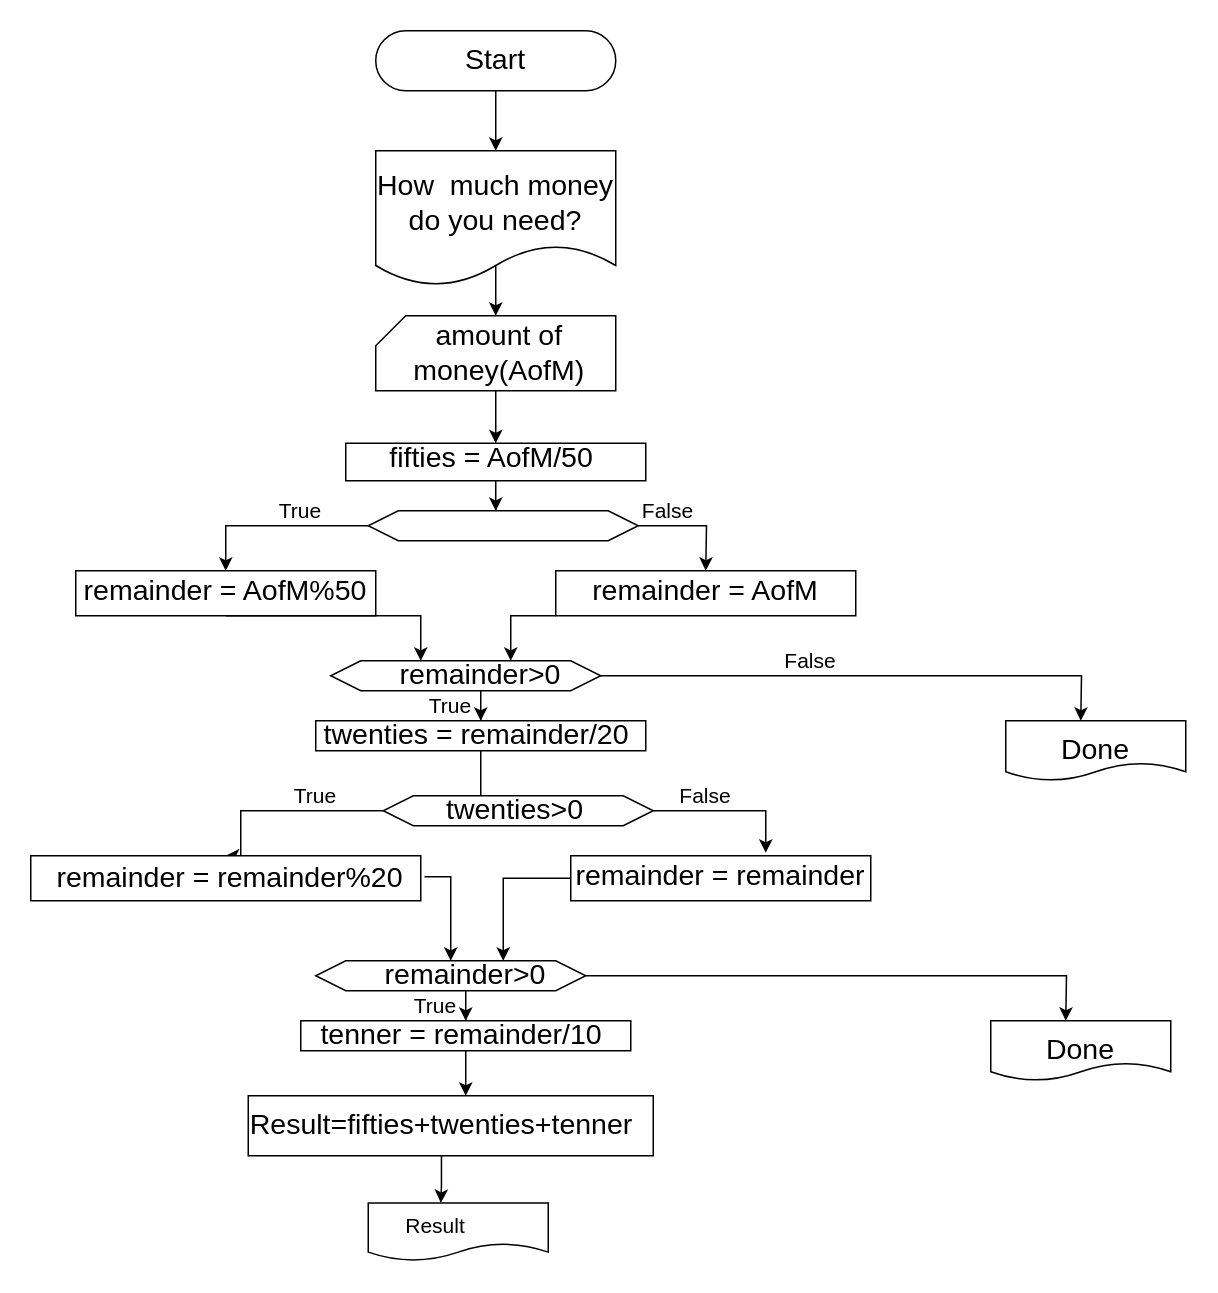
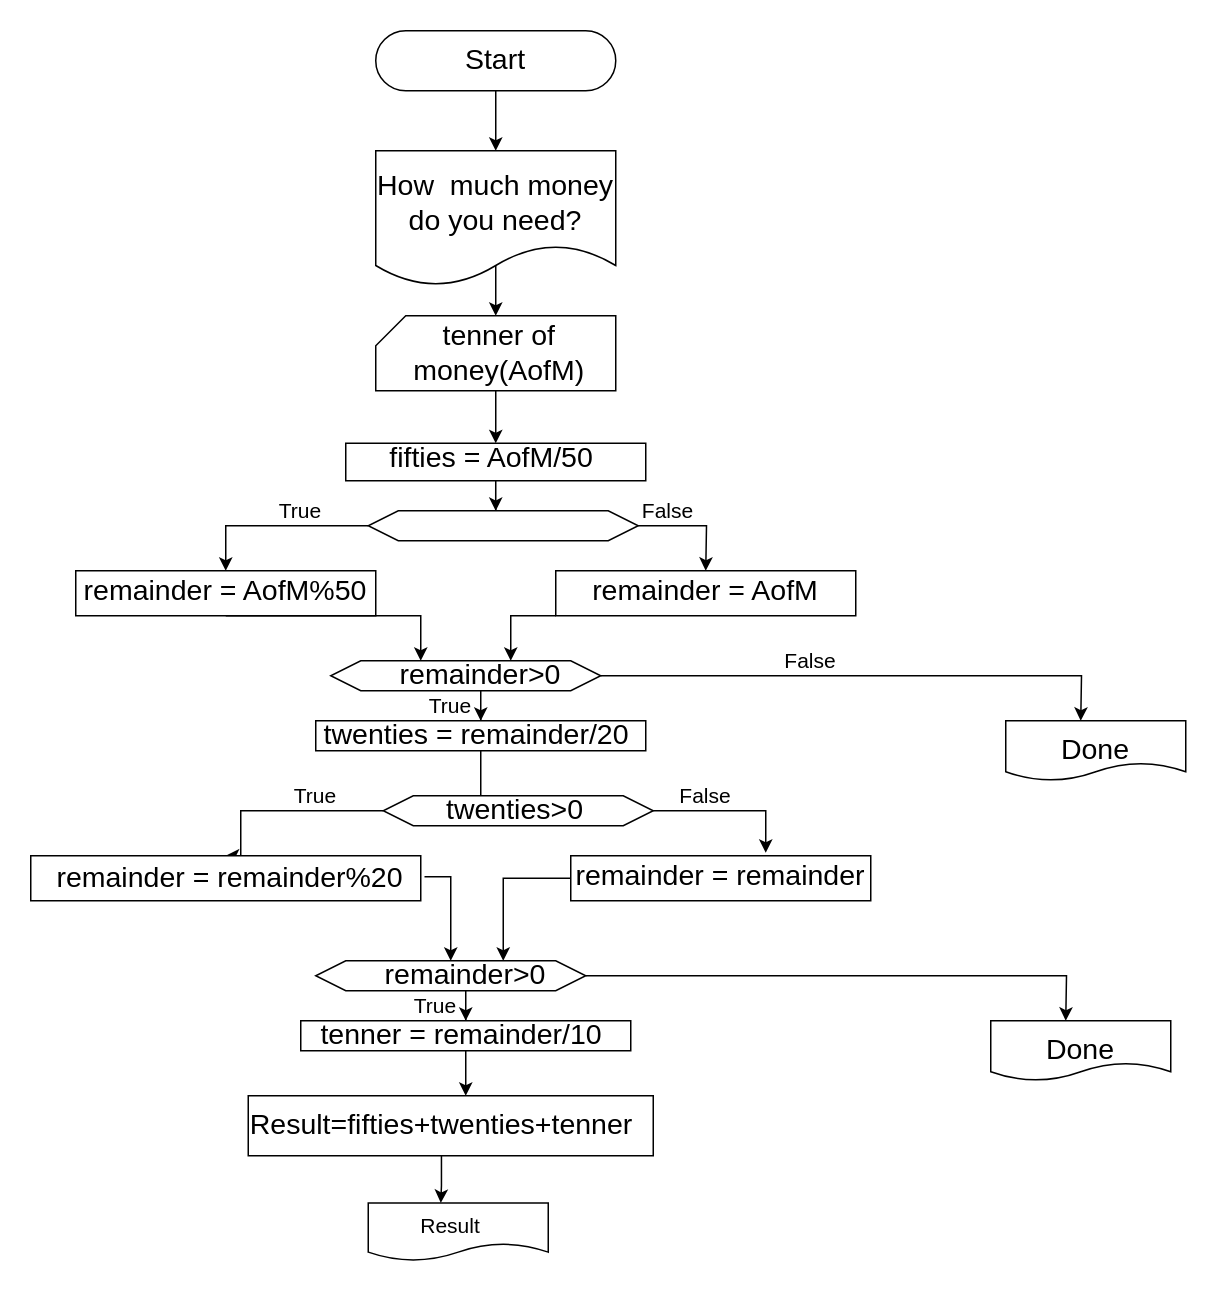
node "amount of money(AofM)": label "amount of money(AofM)" -> "tenner of money(AofM)"
node "Result": moved (436, 1226) -> (451, 1226)
